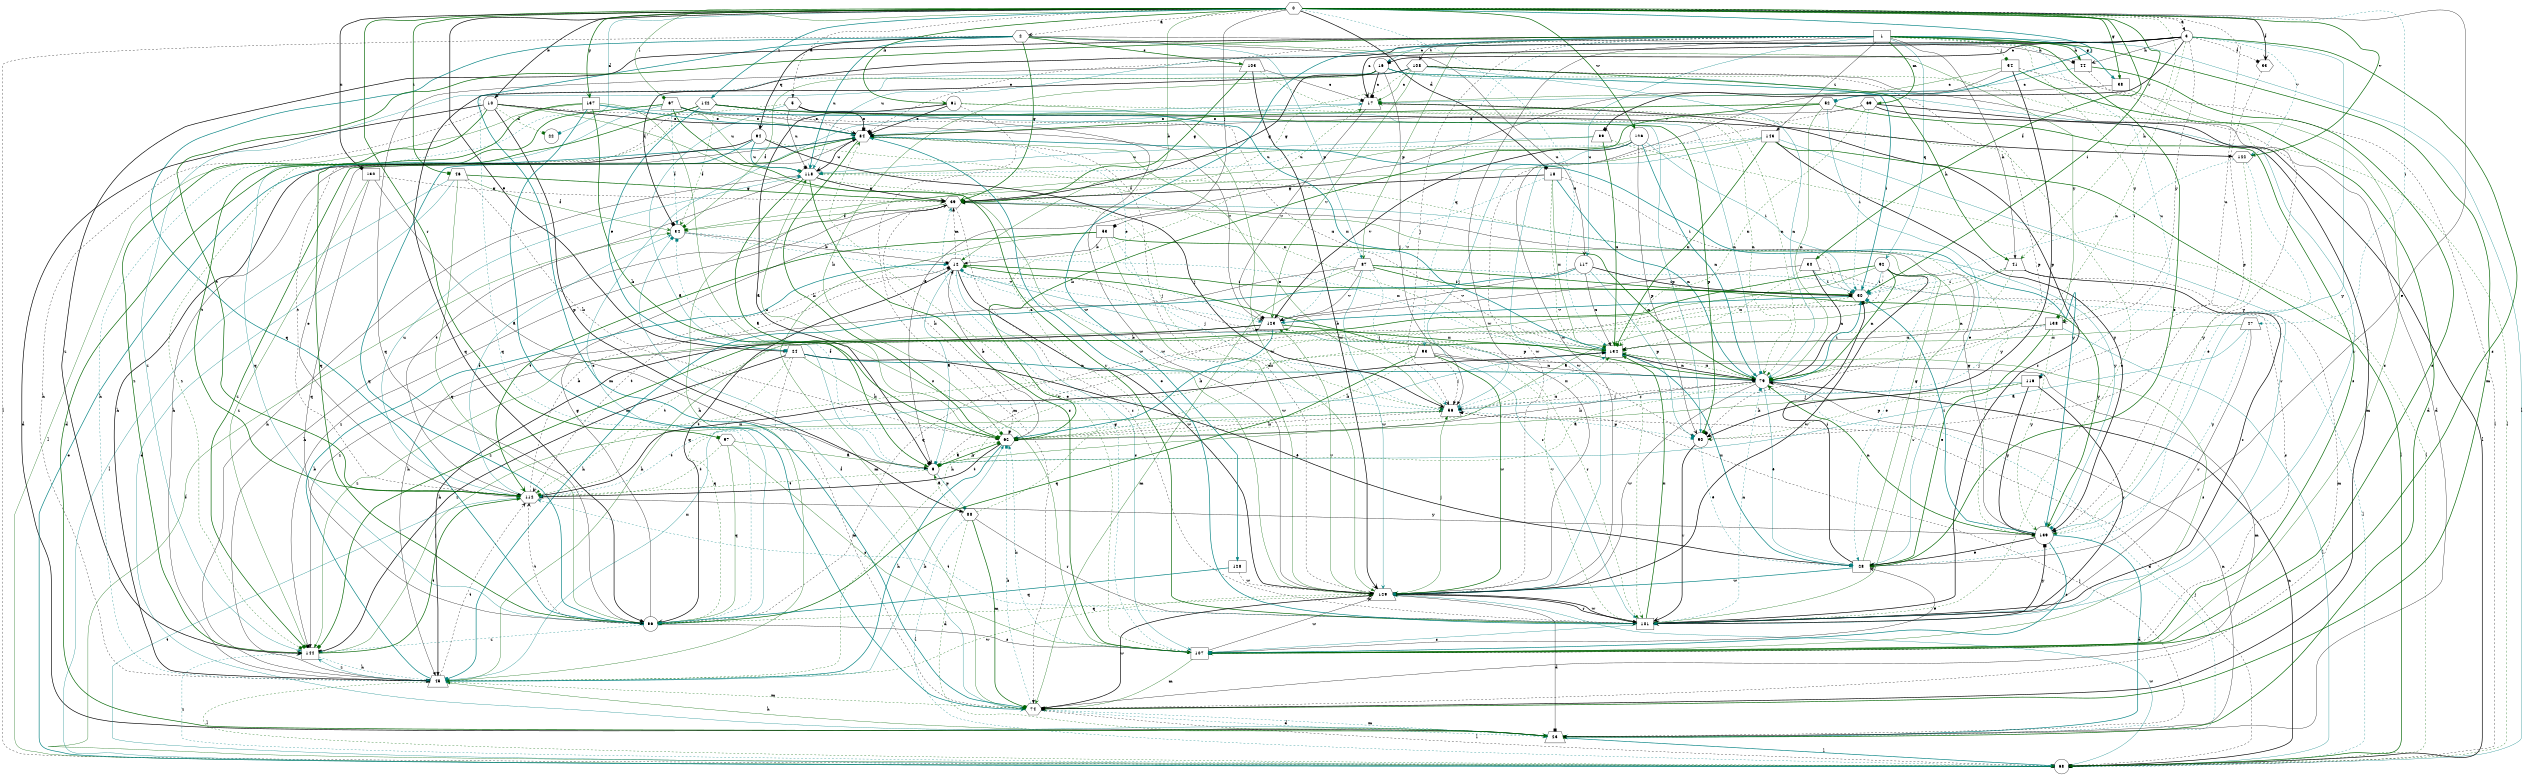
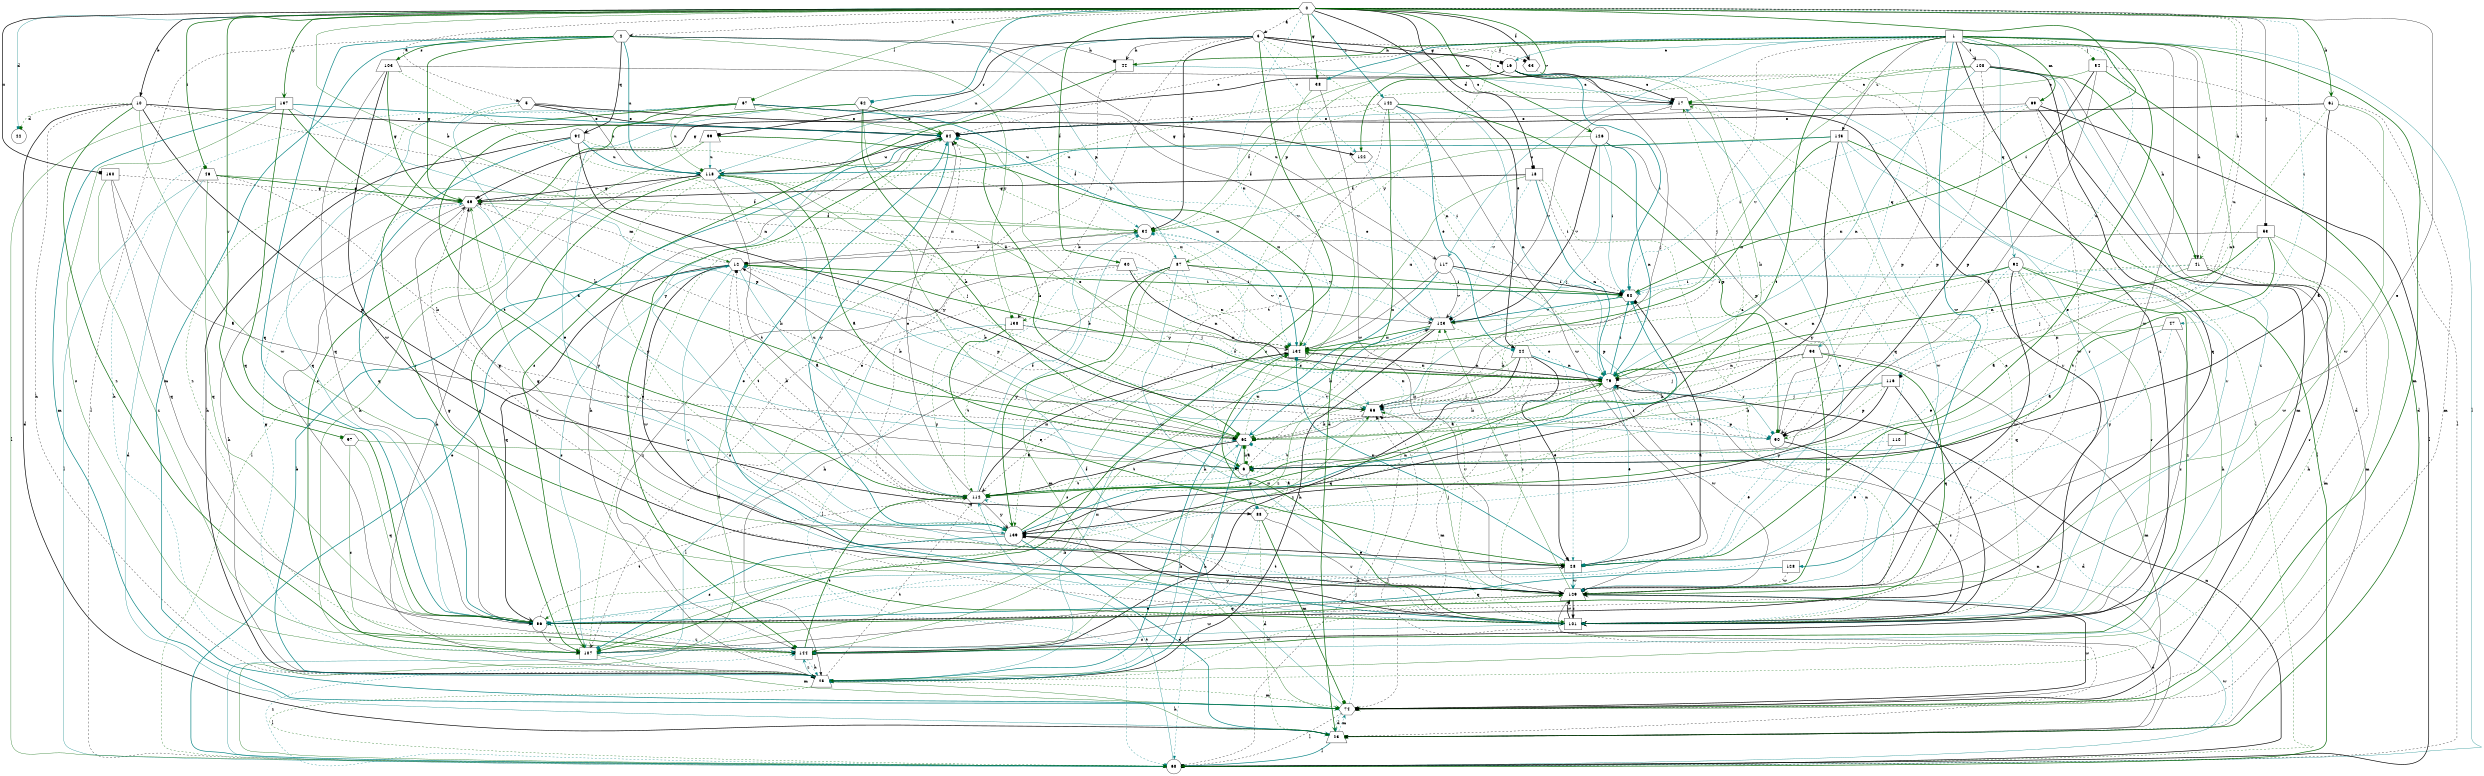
edge "143" -> "118": style dashed -> bold
node "110": added
edge "97" -> "112": removed, label "t"
